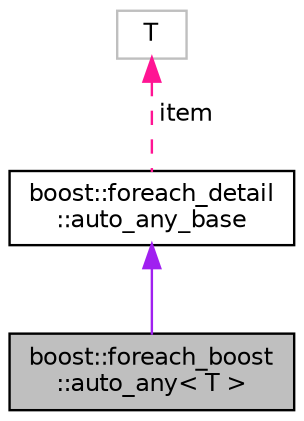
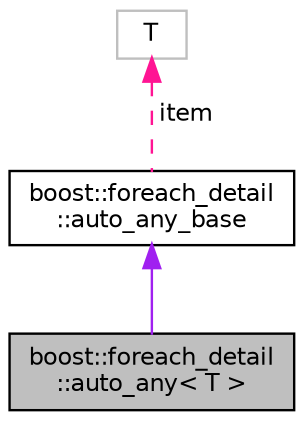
node "boost::foreach_boost ::auto_any< T >": label "boost::foreach_boost ::auto_any< T >" -> "boost::foreach_detail ::auto_any< T >"
